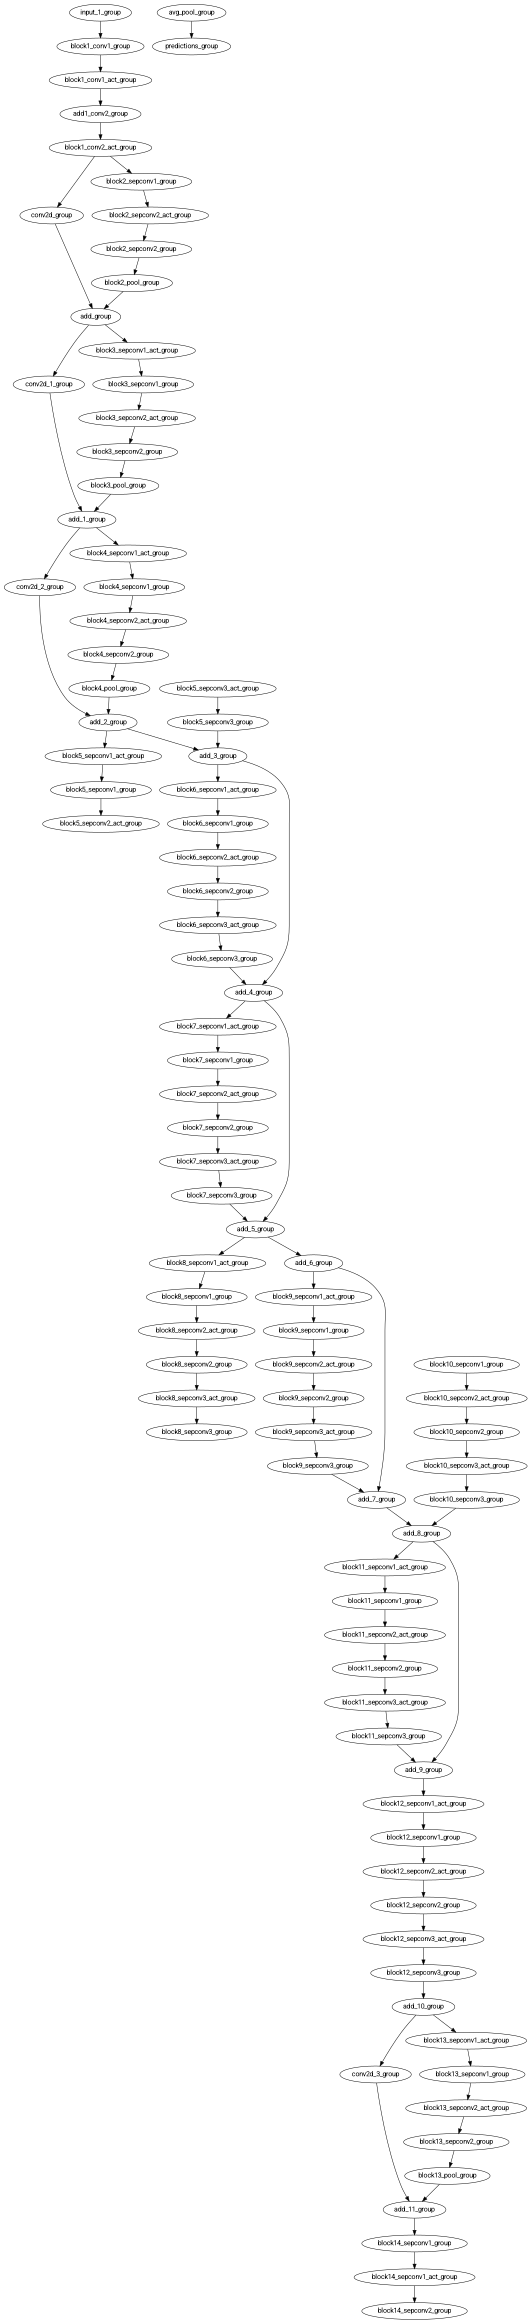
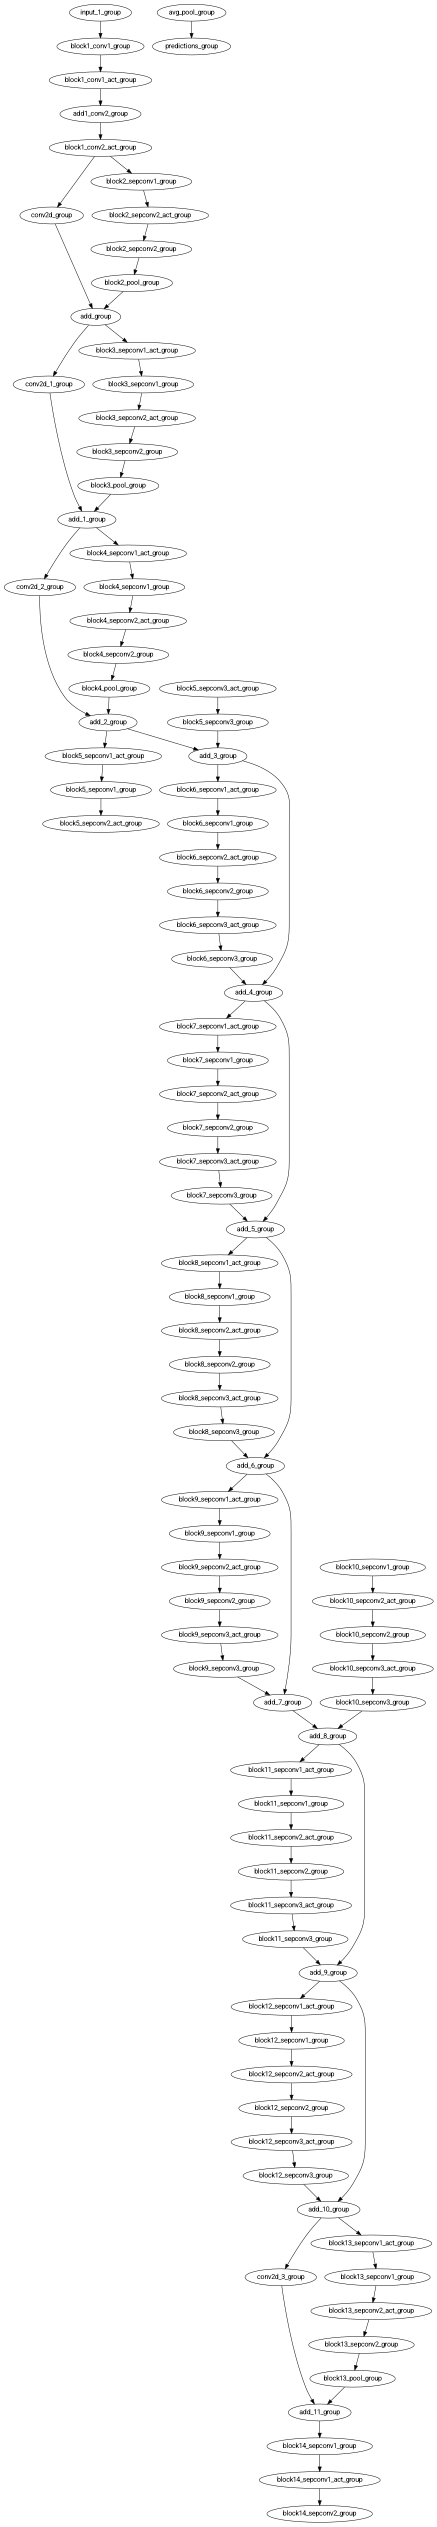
edge "block8_sepconv3_group" -> "add_6_group": added
edge "add_9_group" -> "add_10_group": added
